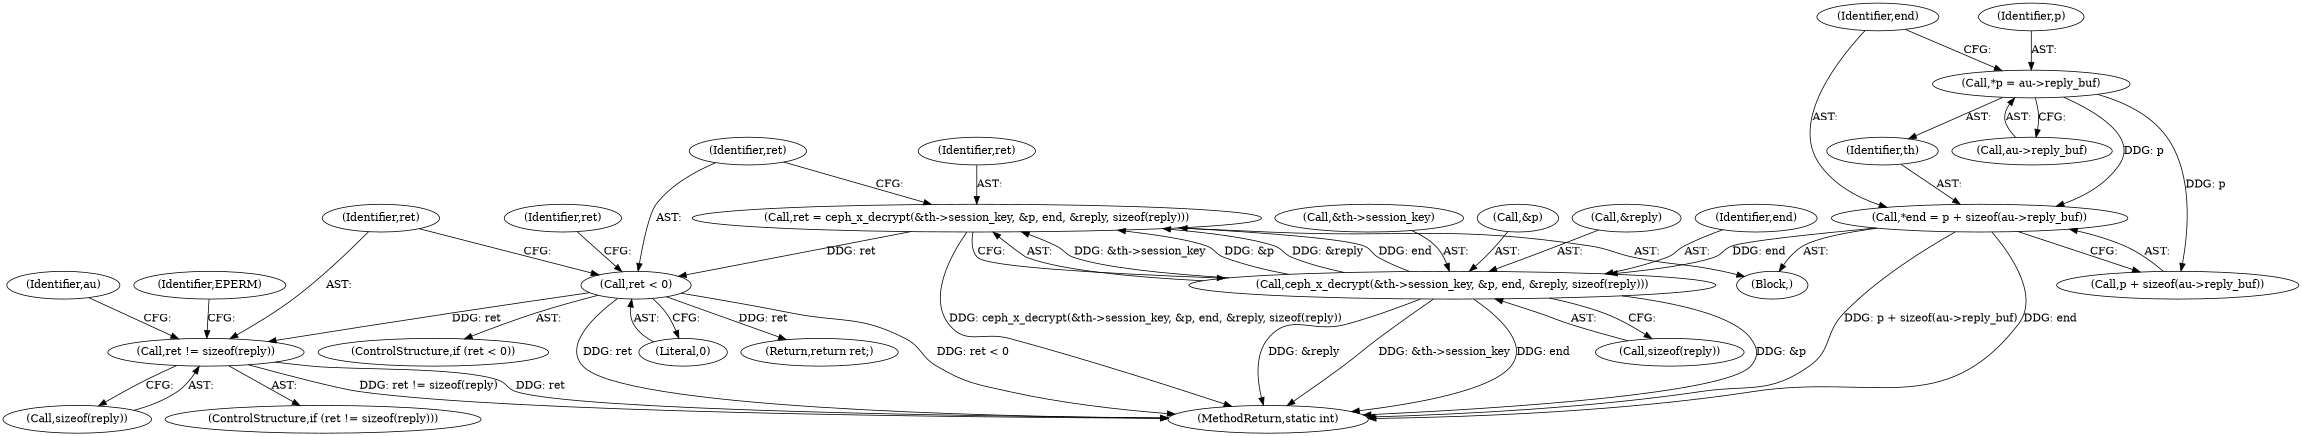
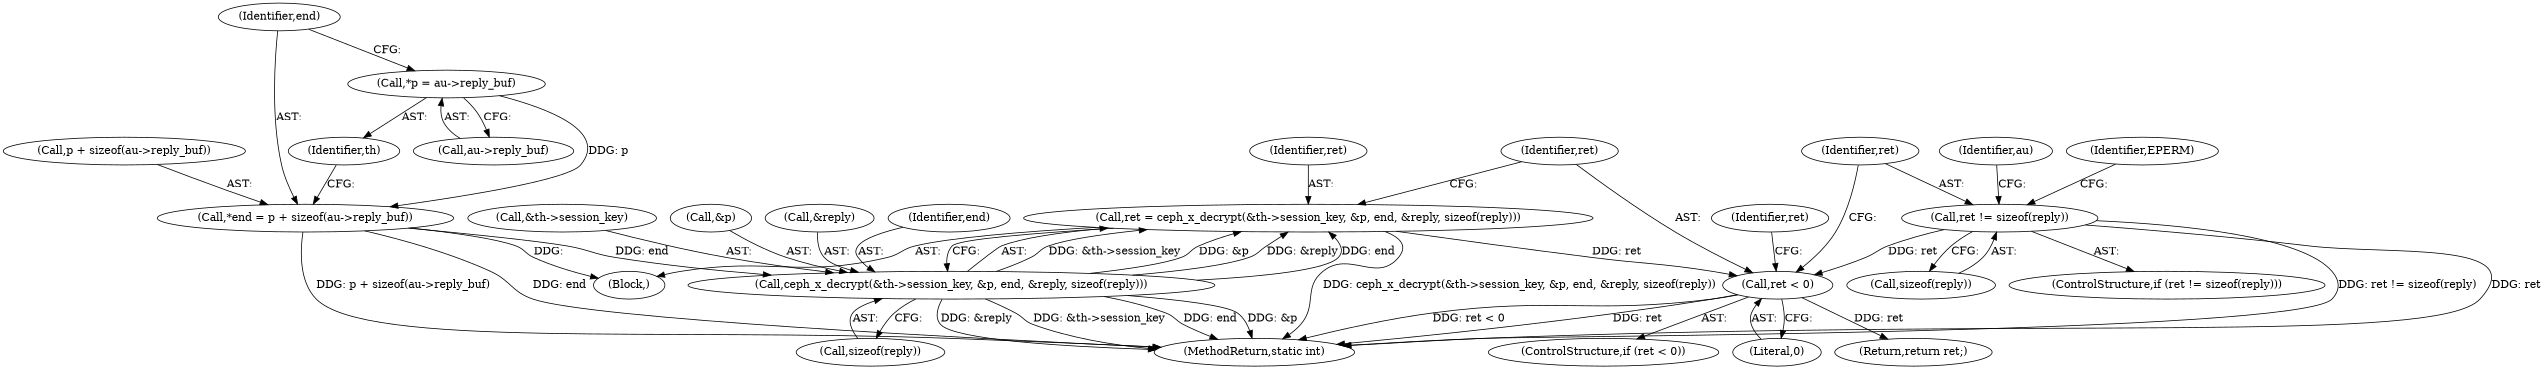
node "(Identifier,p)": removed
edge "(Call,*p = au->reply_buf)" -> "(Call,p + sizeof(au->reply_buf))": removed, label "DDG: p"
edge "(Identifier,th)" -> "(Call,*end = p + sizeof(au->reply_buf))": label "AST: " -> "CFG: "
edge "(Call,*end = p + sizeof(au->reply_buf))" -> "(Call,p + sizeof(au->reply_buf))": removed, label "CFG:"
edge "(Call,*end = p + sizeof(au->reply_buf))" -> "(Block,)": label "AST: " -> "DDG: "
edge "(Call,ret < 0)" -> "(Call,ret != sizeof(reply))": reversed
